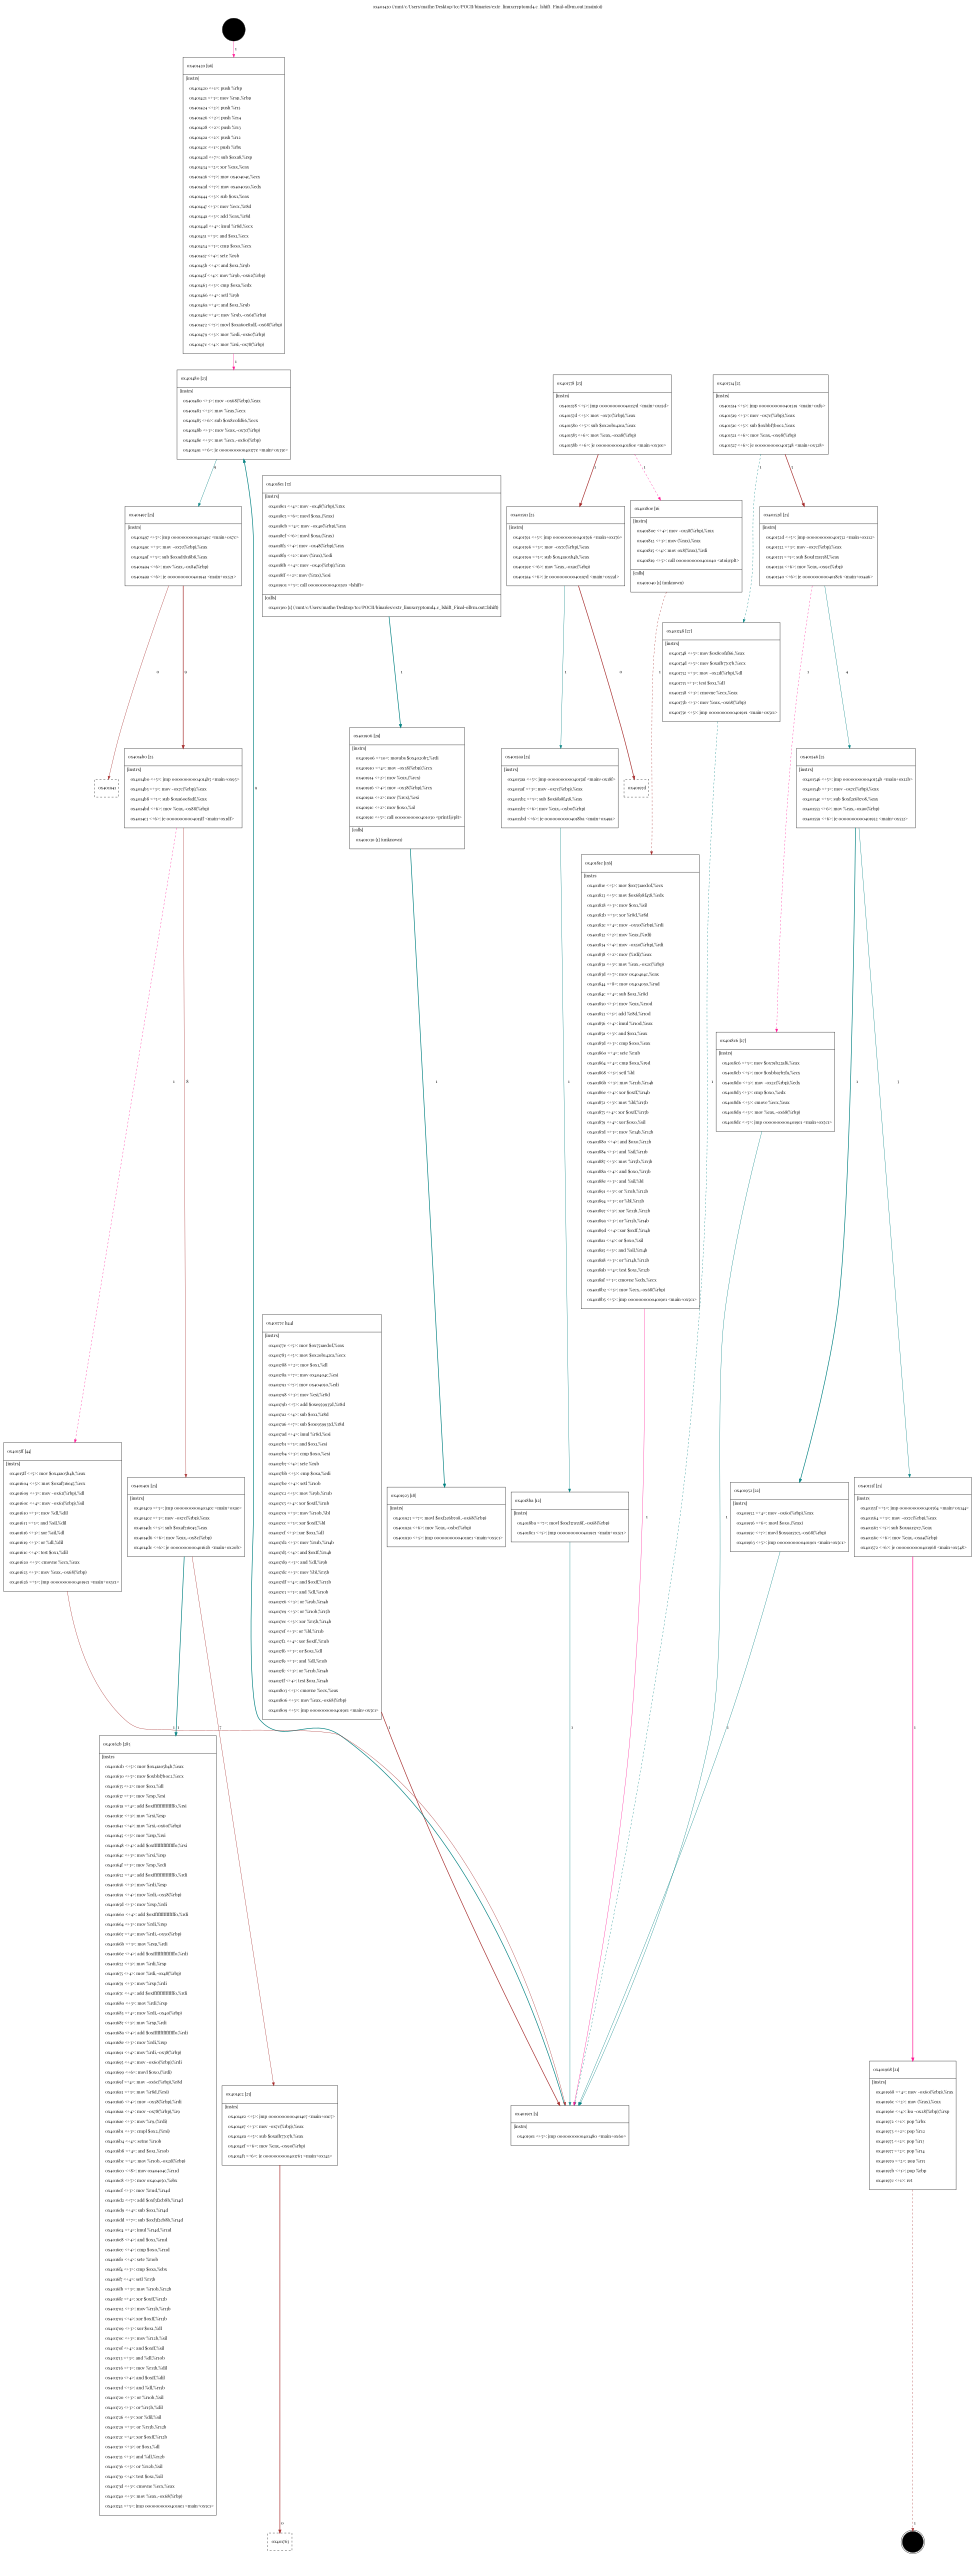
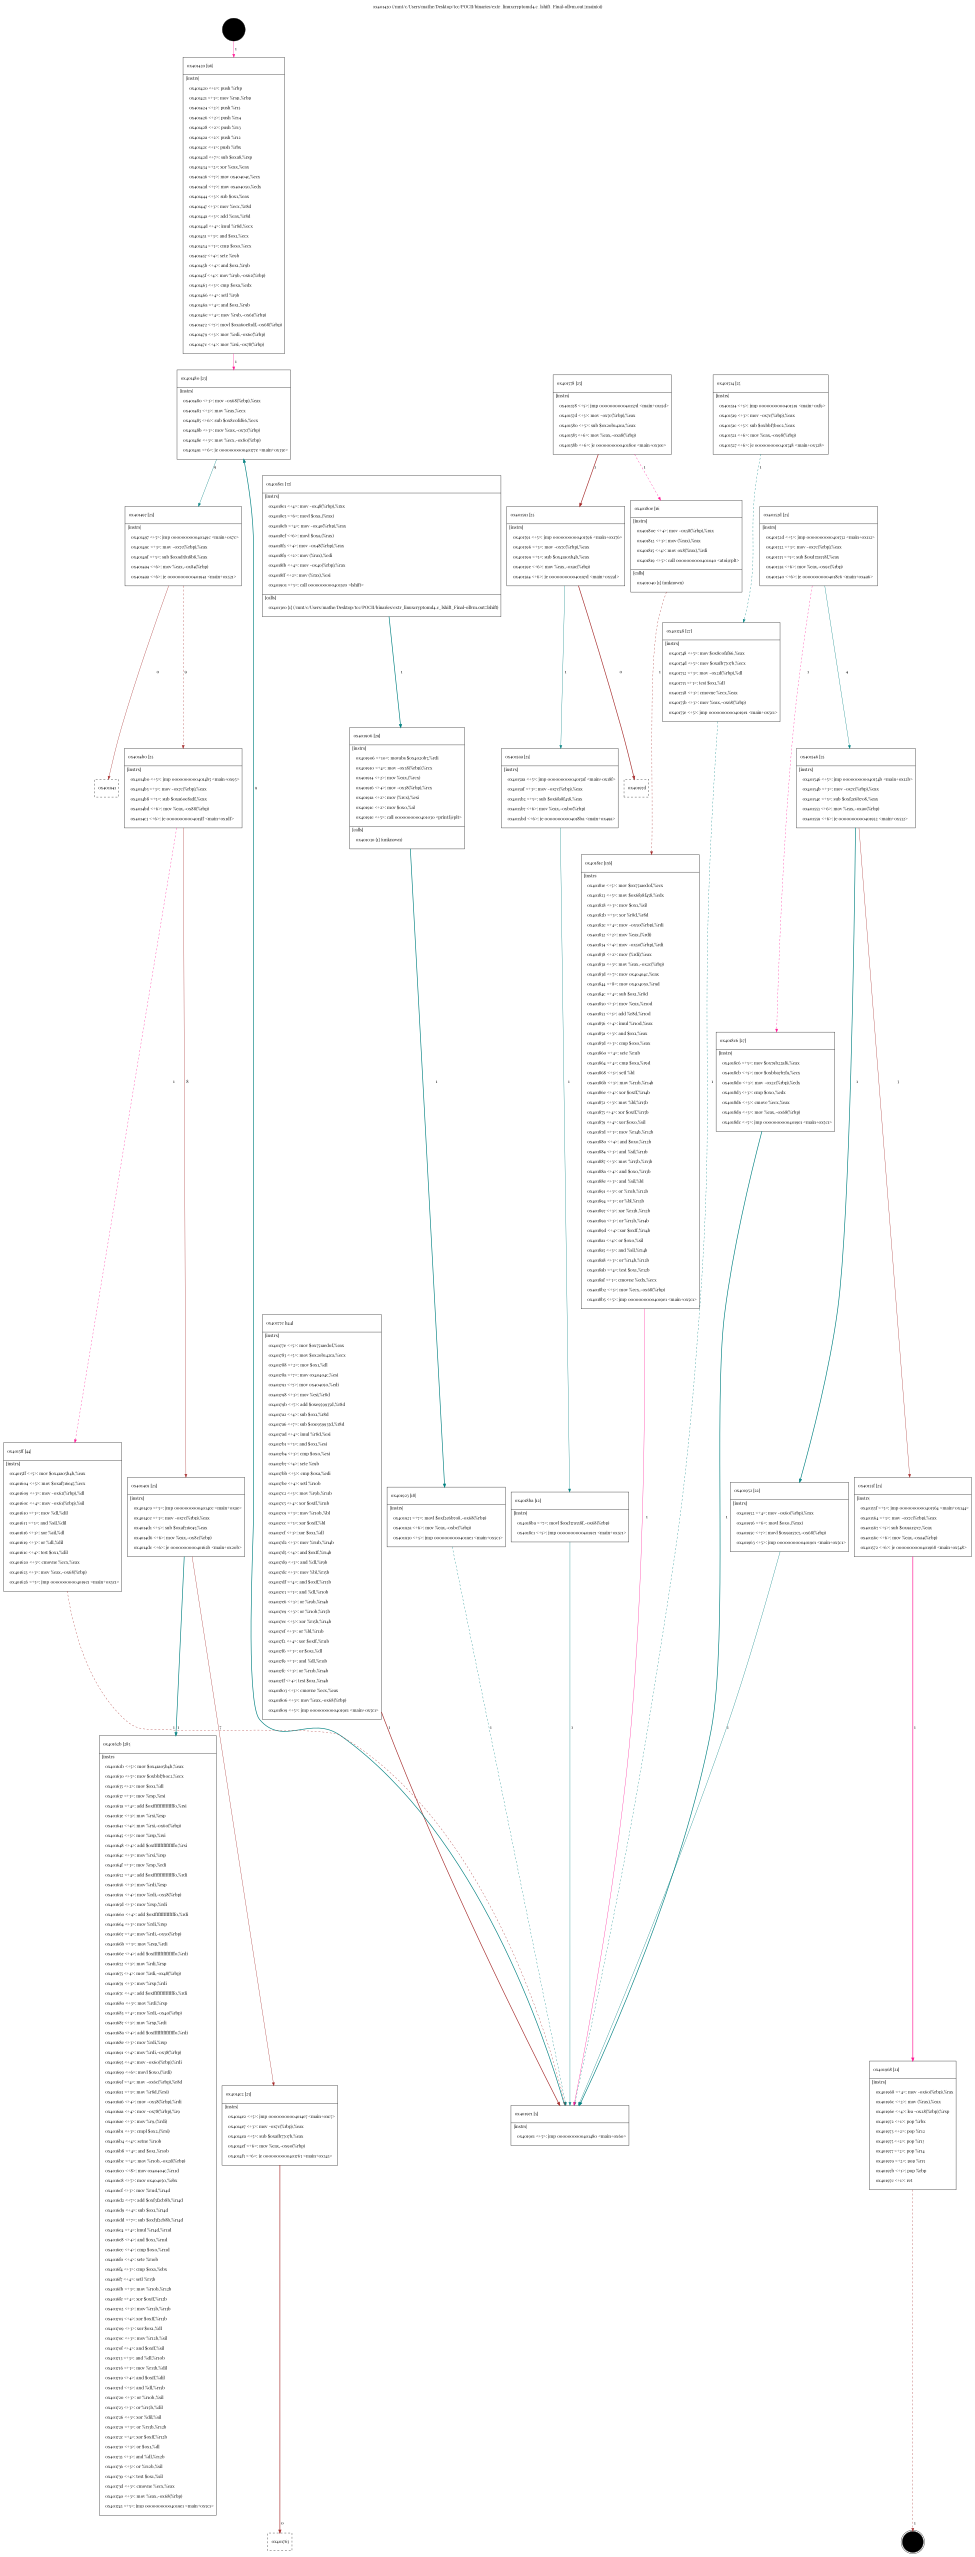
edge "0x401514 [25]" -> "0x40152d [25]": removed, label "5"
edge "0x401497 [25]" -> "0x4014b0 [25]": style bold -> dashed
edge "0x401546 [25]" -> "0x40155f [25]": color teal -> brown
edge "0x4018c6 [27]" -> "0x4019e1 [5]": style solid -> bold
edge "0x4015ff [44]" -> "0x4019e1 [5]": style solid -> dashed
edge "0x401923 [18]" -> "0x4019e1 [5]": added, label "1"
